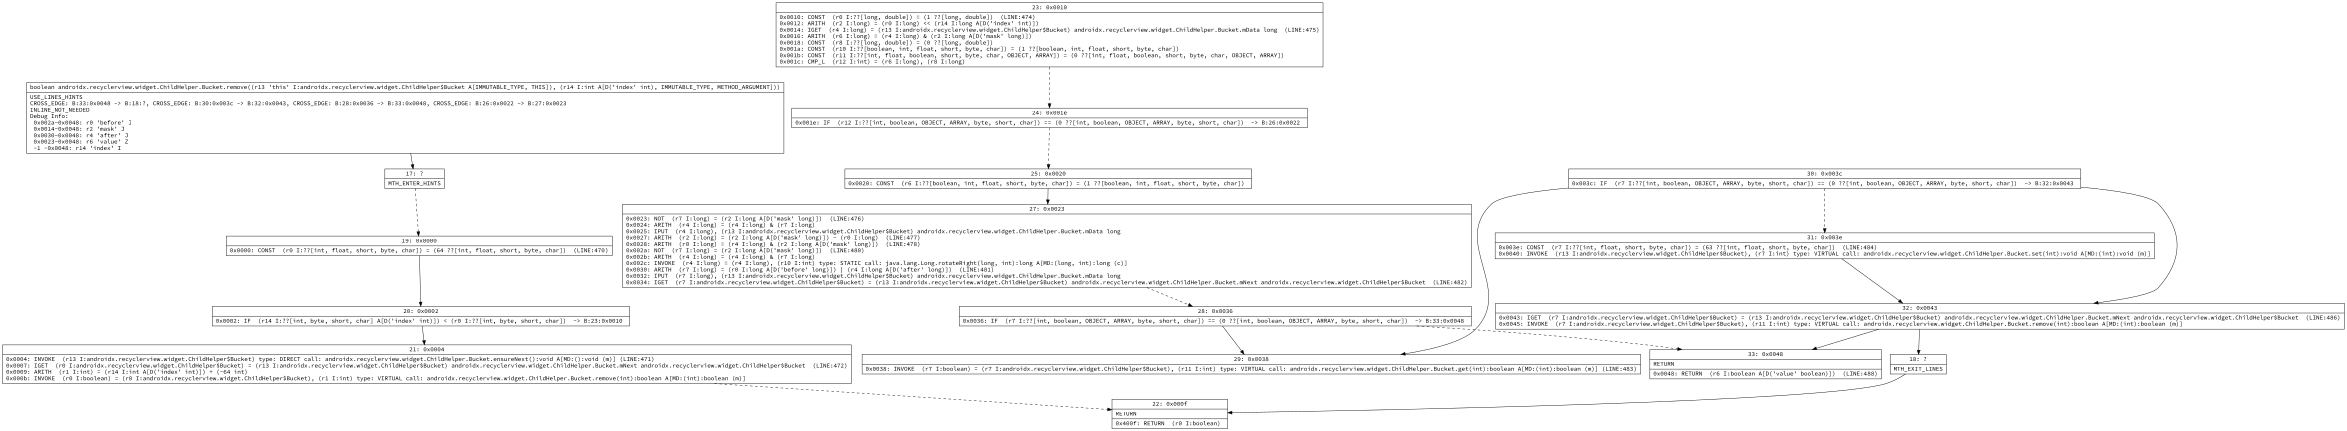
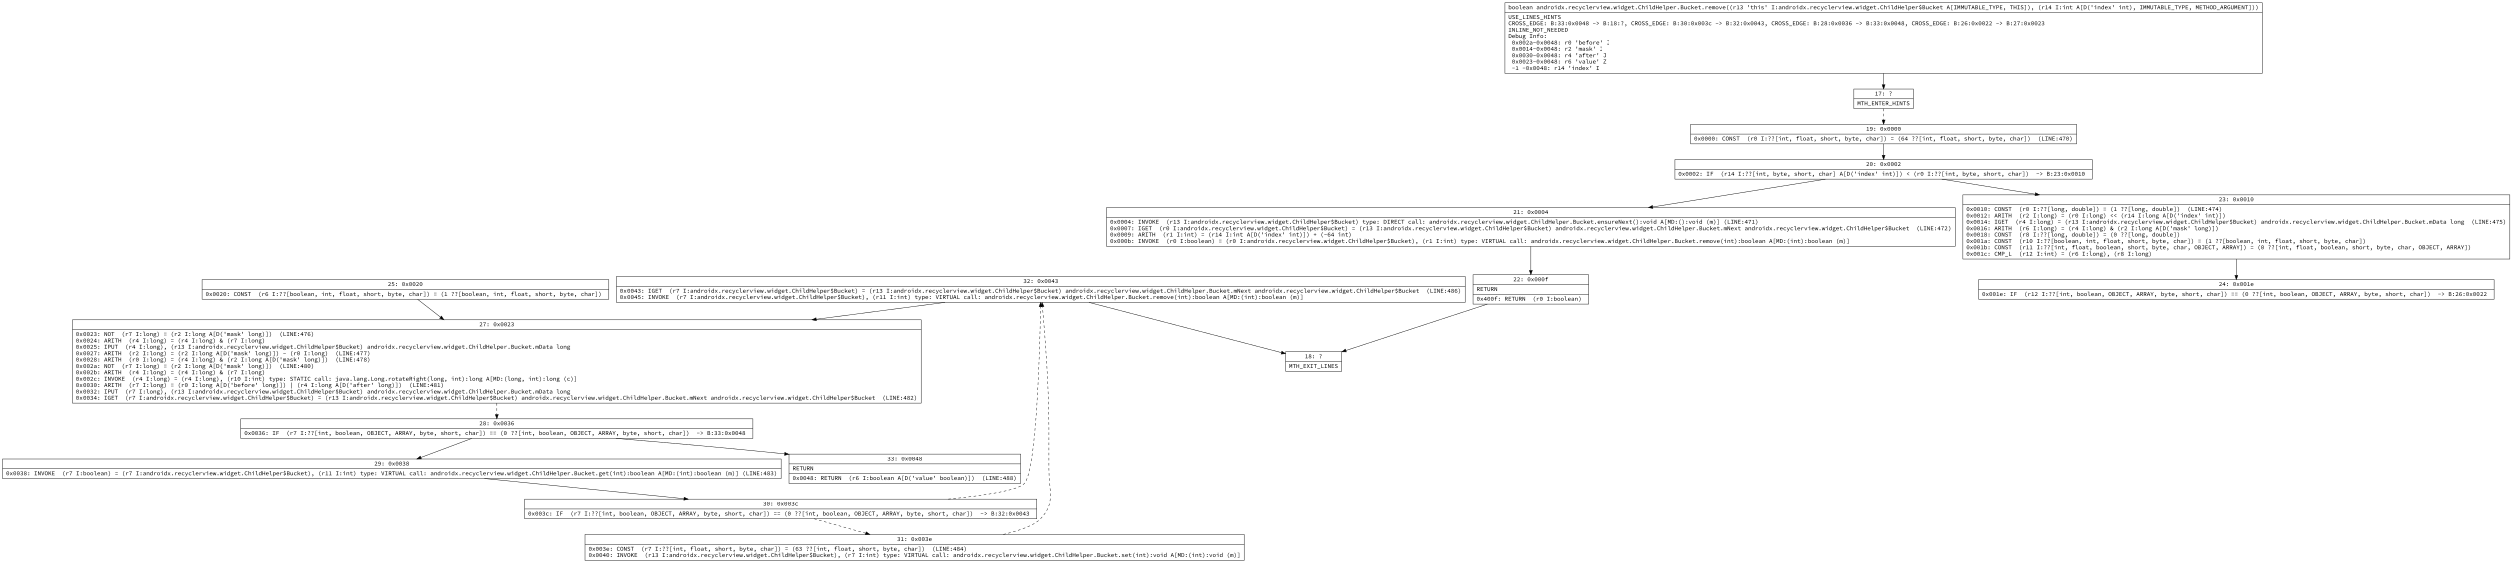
edge "23: 0x0010" -> "24: 0x001e": style dashed -> solid
edge "24: 0x001e" -> "25: 0x0020": removed
edge "20: 0x0002" -> "23: 0x0010": added
edge "30: 0x003c" -> "32: 0x0043": style solid -> dashed
edge "30: 0x003c" -> "29: 0x0038": reversed
edge "31: 0x003e" -> "32: 0x0043": style solid -> dashed
edge "28: 0x0036" -> "33: 0x0048": style dashed -> solid
edge "32: 0x0043" -> "33: 0x0048": now "32: 0x0043" -> "27: 0x0023"
edge "21: 0x0004" -> "22: 0x000f": style dashed -> solid
edge "18: ?" -> "22: 0x000f": reversed
